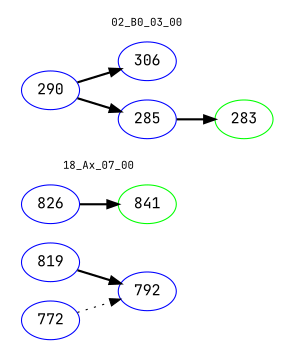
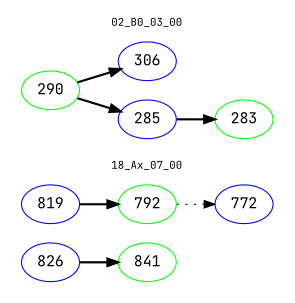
node "290": color blue -> green
node "792": color blue -> green
edge "772" -> "792": reversed
